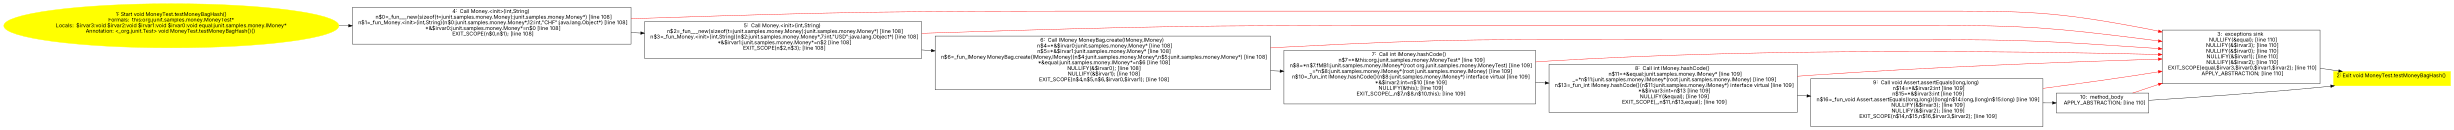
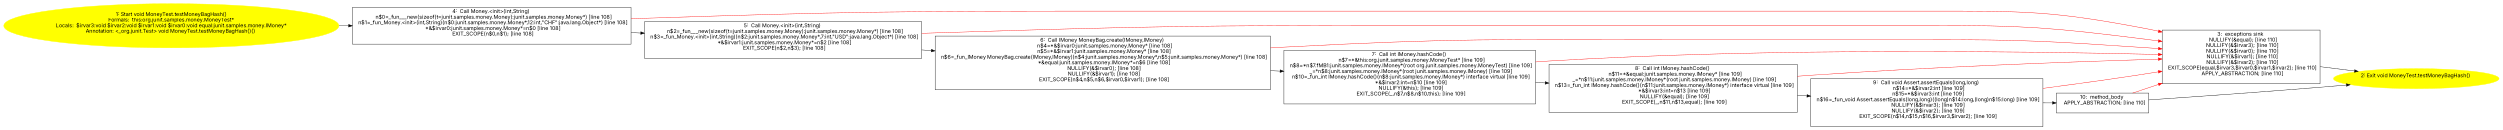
node "2: Exit void MoneyTest.testMoneyBagHash()": shape box -> ellipse
